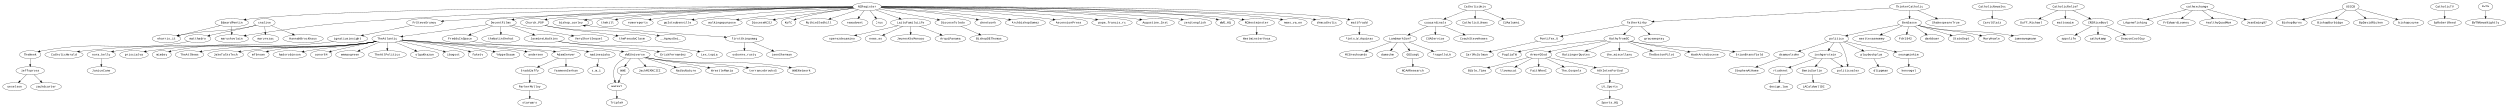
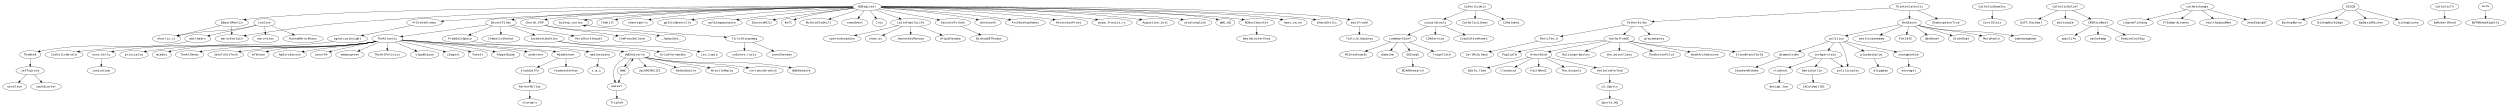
edge "WWE" -> "WWEUniverse": added
